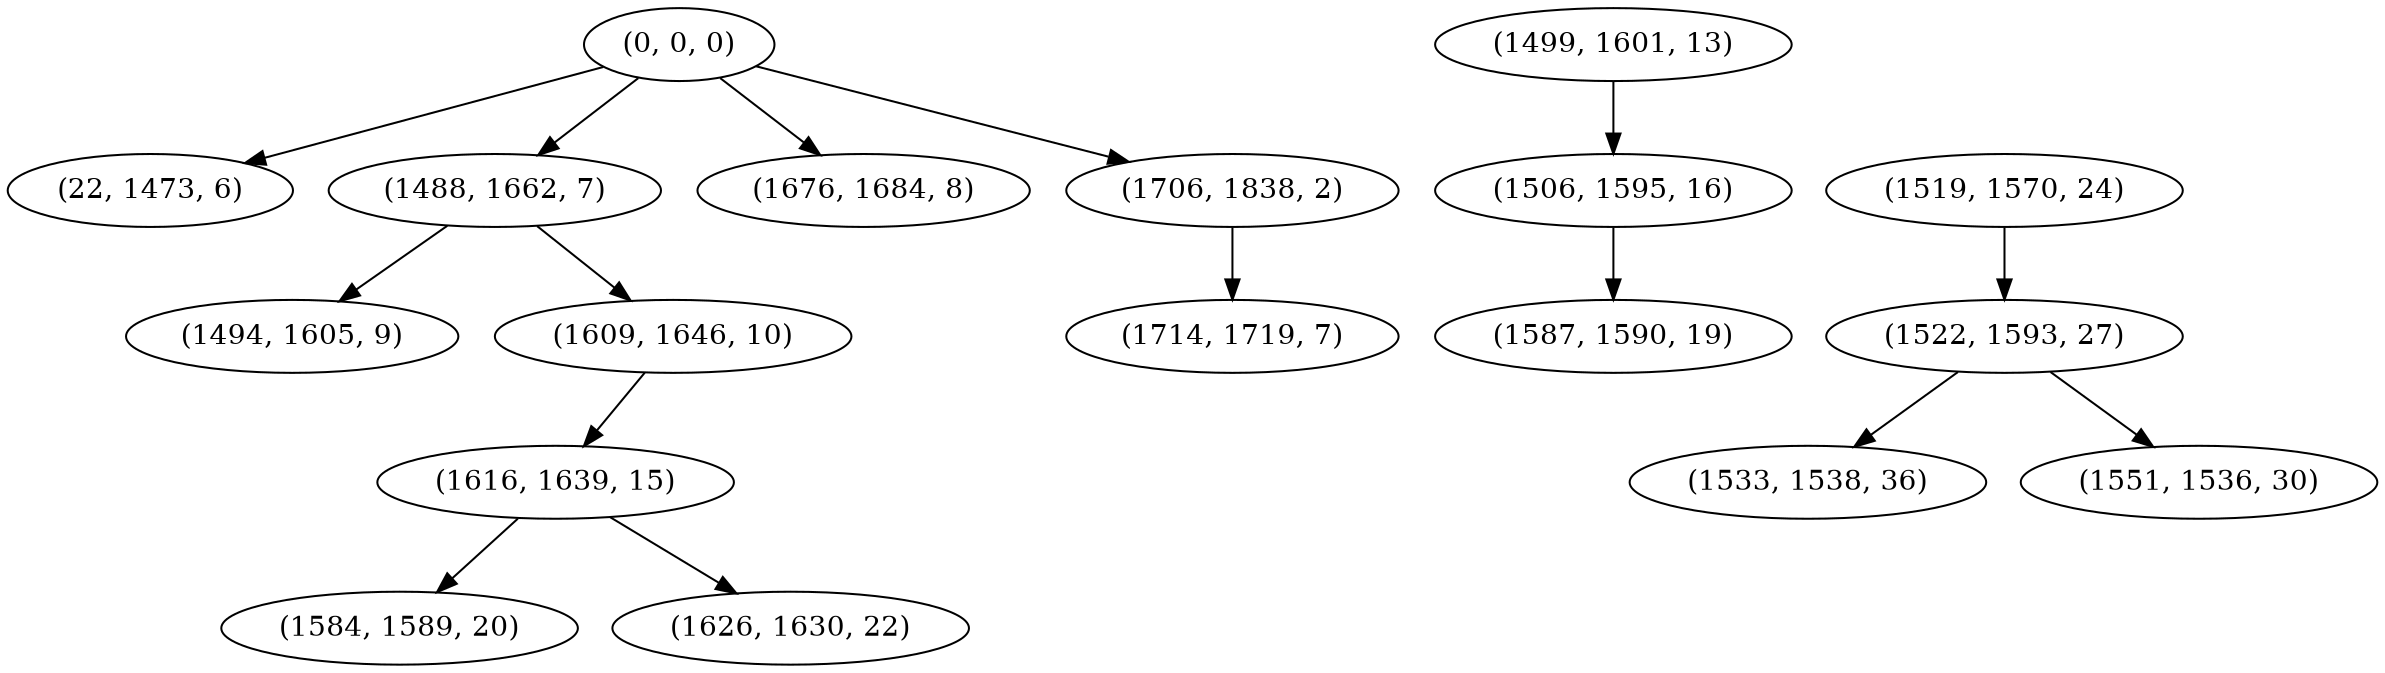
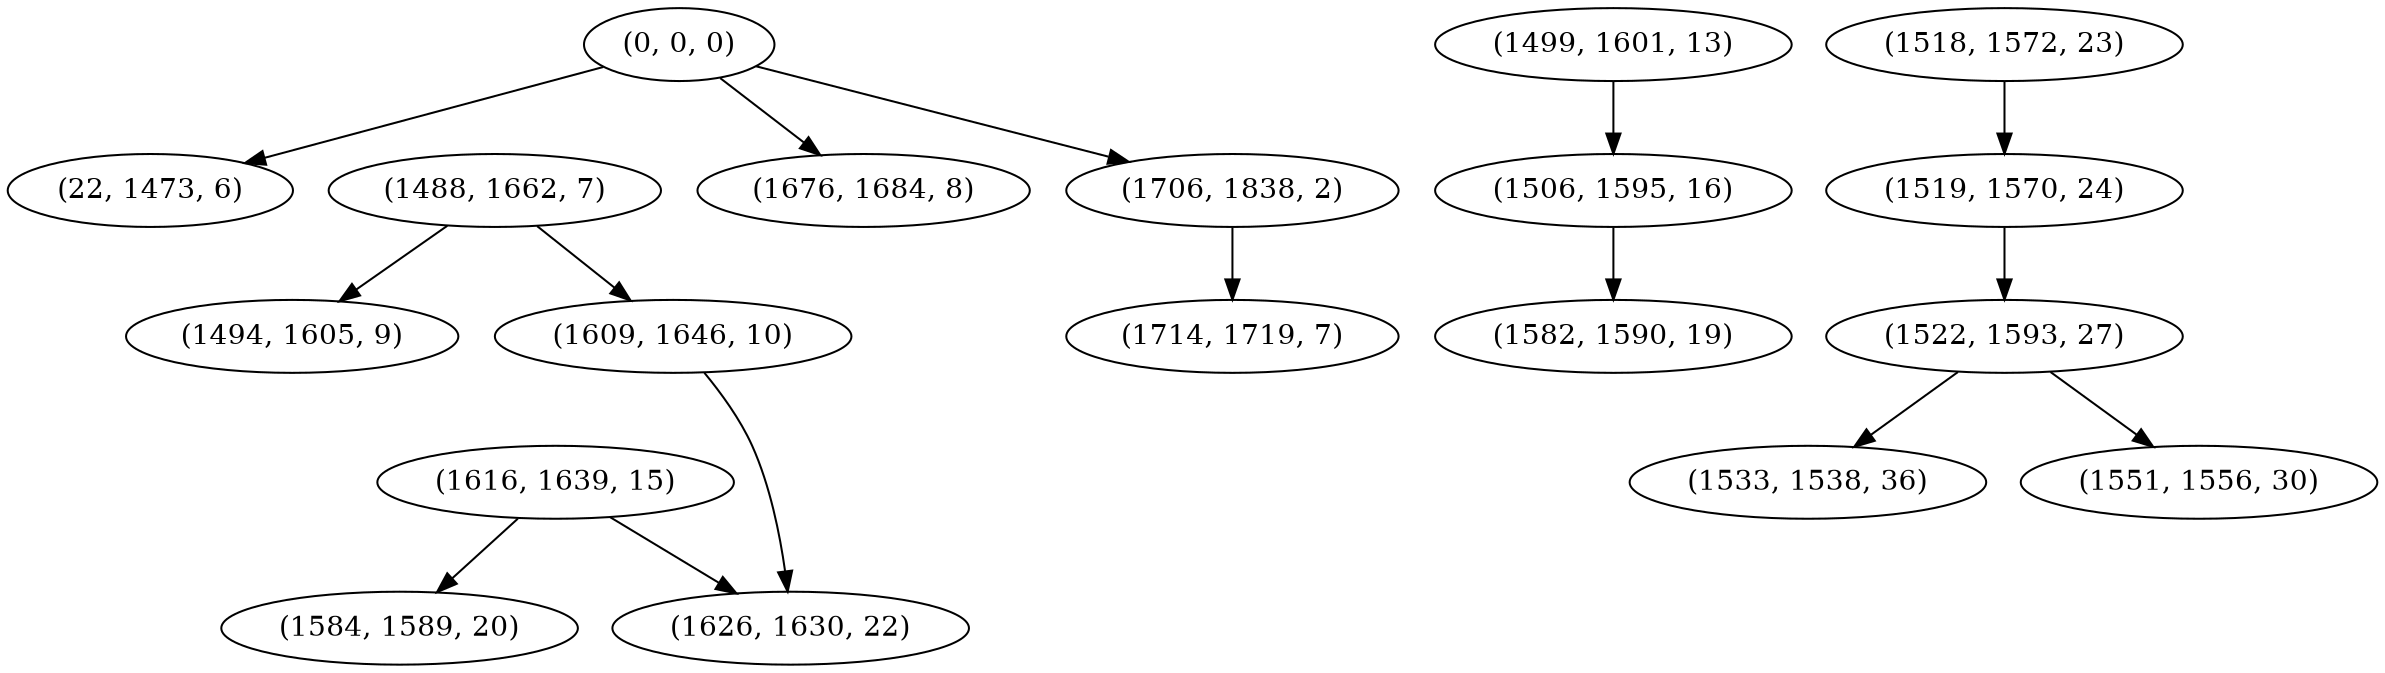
node "(1518, 1572, 23)": added
edge "(0, 0, 0)" -> "(1488, 1662, 7)": removed
node "(1587, 1590, 19)": label "(1587, 1590, 19)" -> "(1582, 1590, 19)"
edge "(1609, 1646, 10)" -> "(1616, 1639, 15)": now "(1609, 1646, 10)" -> "(1626, 1630, 22)"
node "(1551, 1536, 30)": label "(1551, 1536, 30)" -> "(1551, 1556, 30)"
